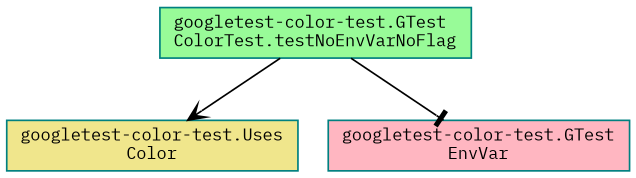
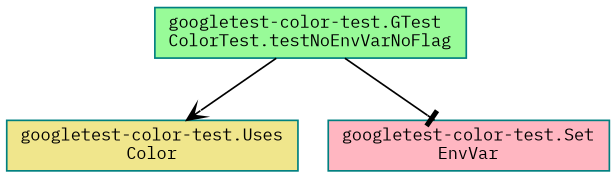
node "googletest-color-test.GTest EnvVar": label "googletest-color-test.GTest EnvVar" -> "googletest-color-test.Set EnvVar"
